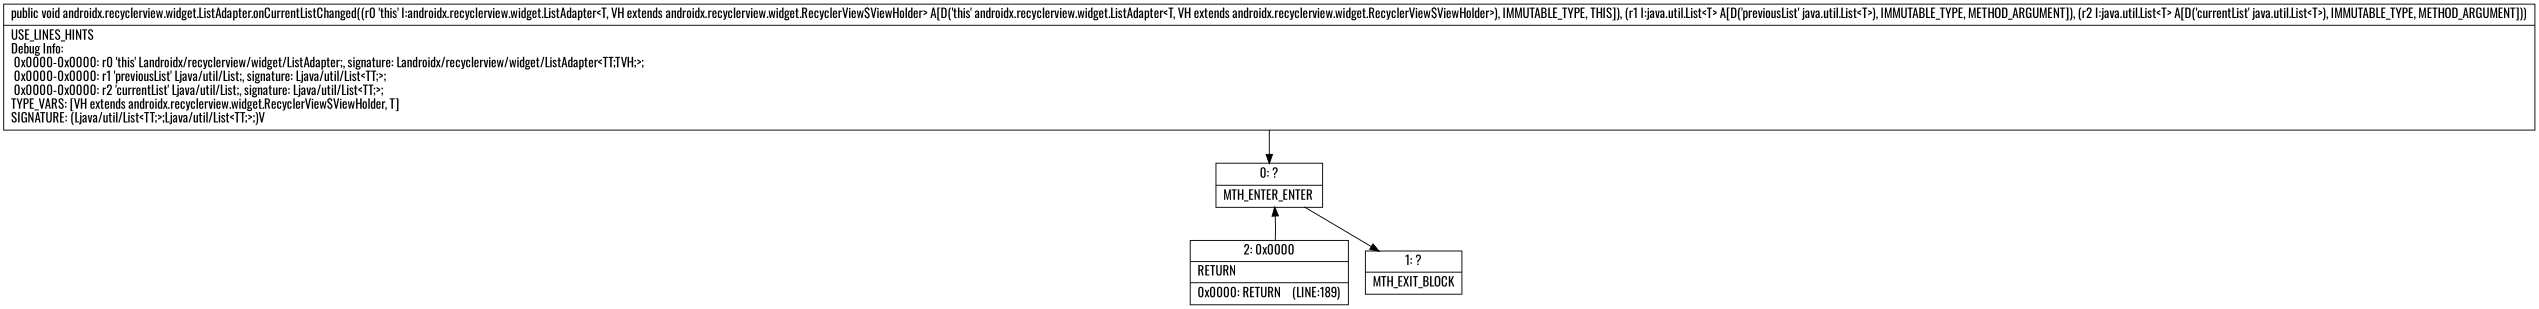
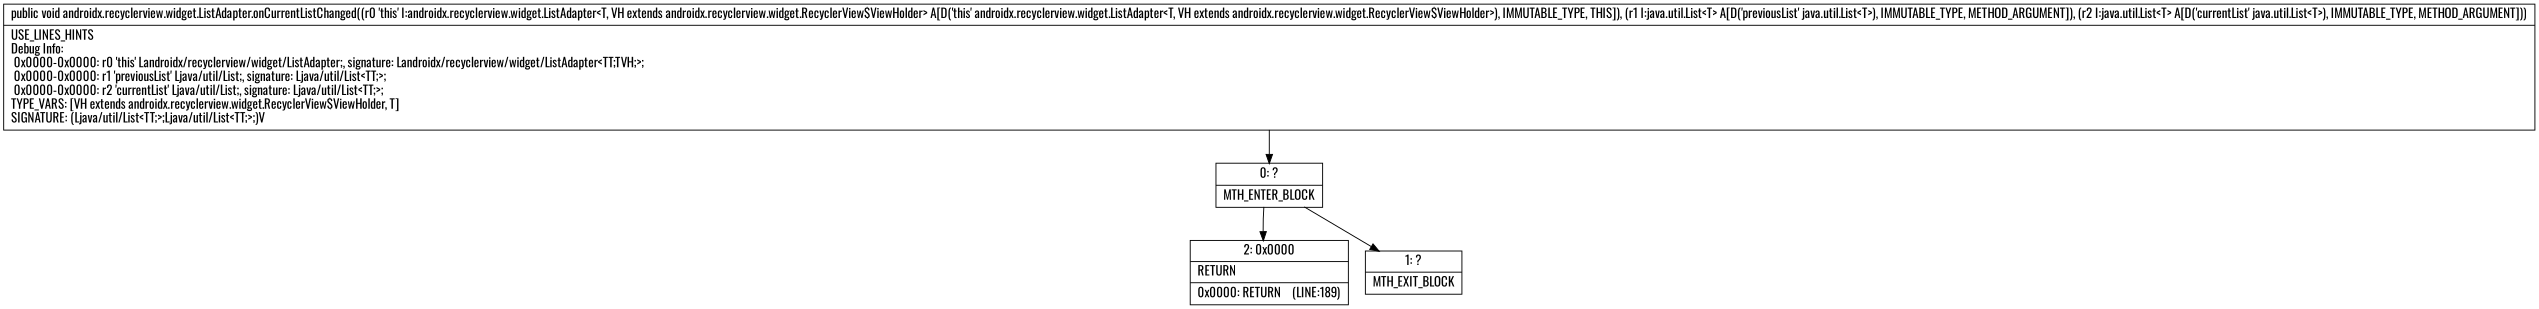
node "0: ?": text "MTH_ENTER_ENTER" -> "MTH_ENTER_BLOCK"
edge "2: 0x0000" -> "0: ?": reversed
